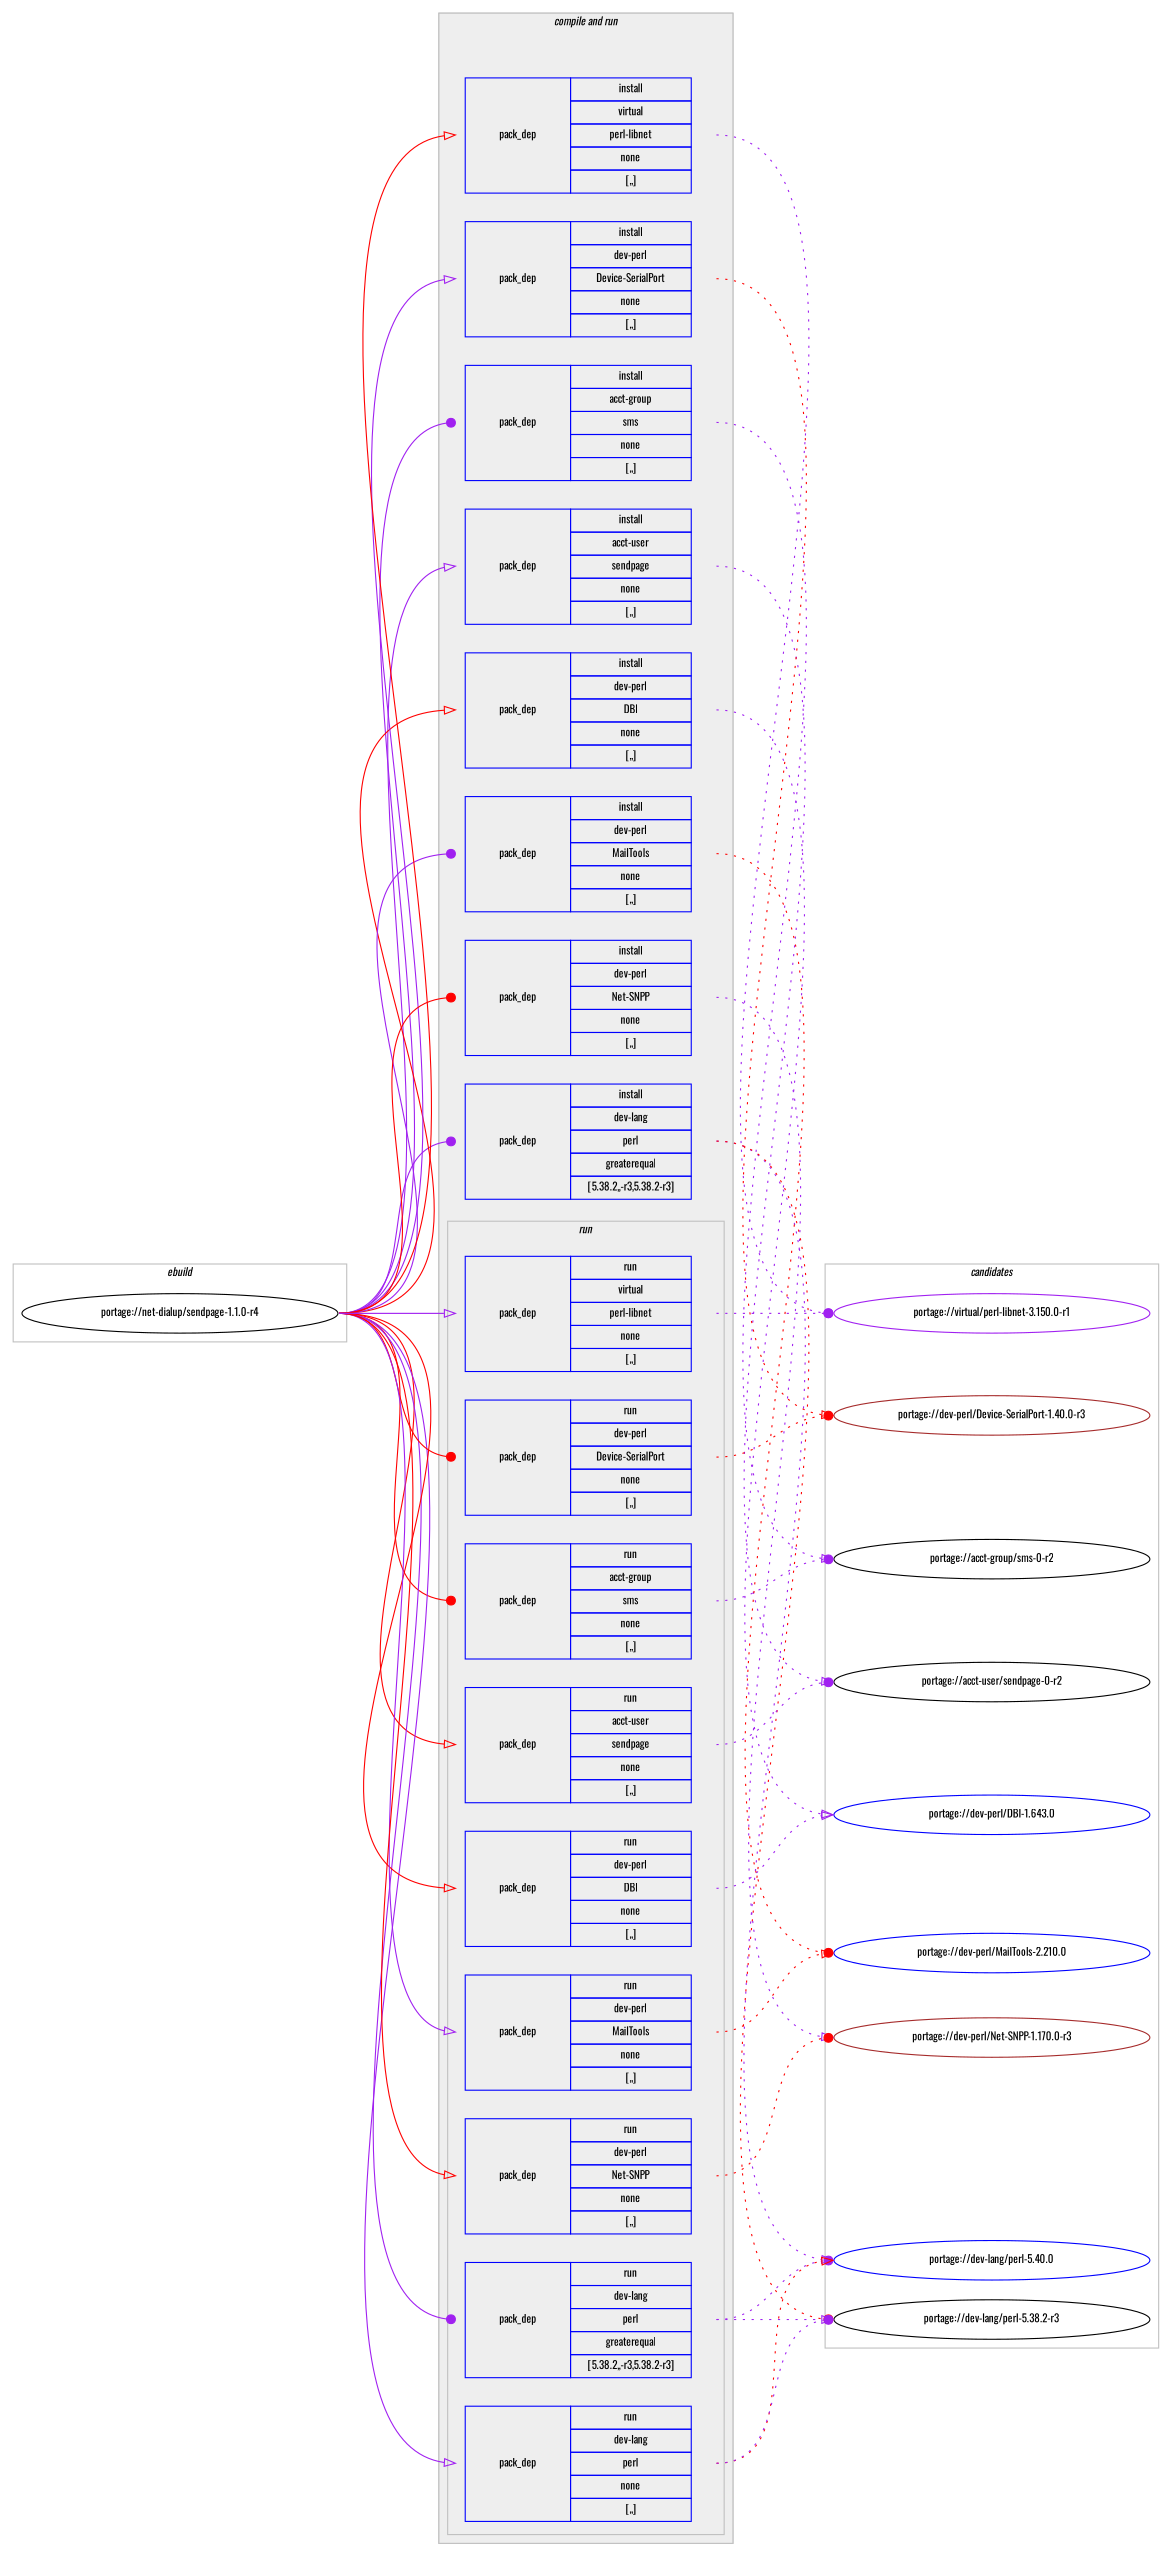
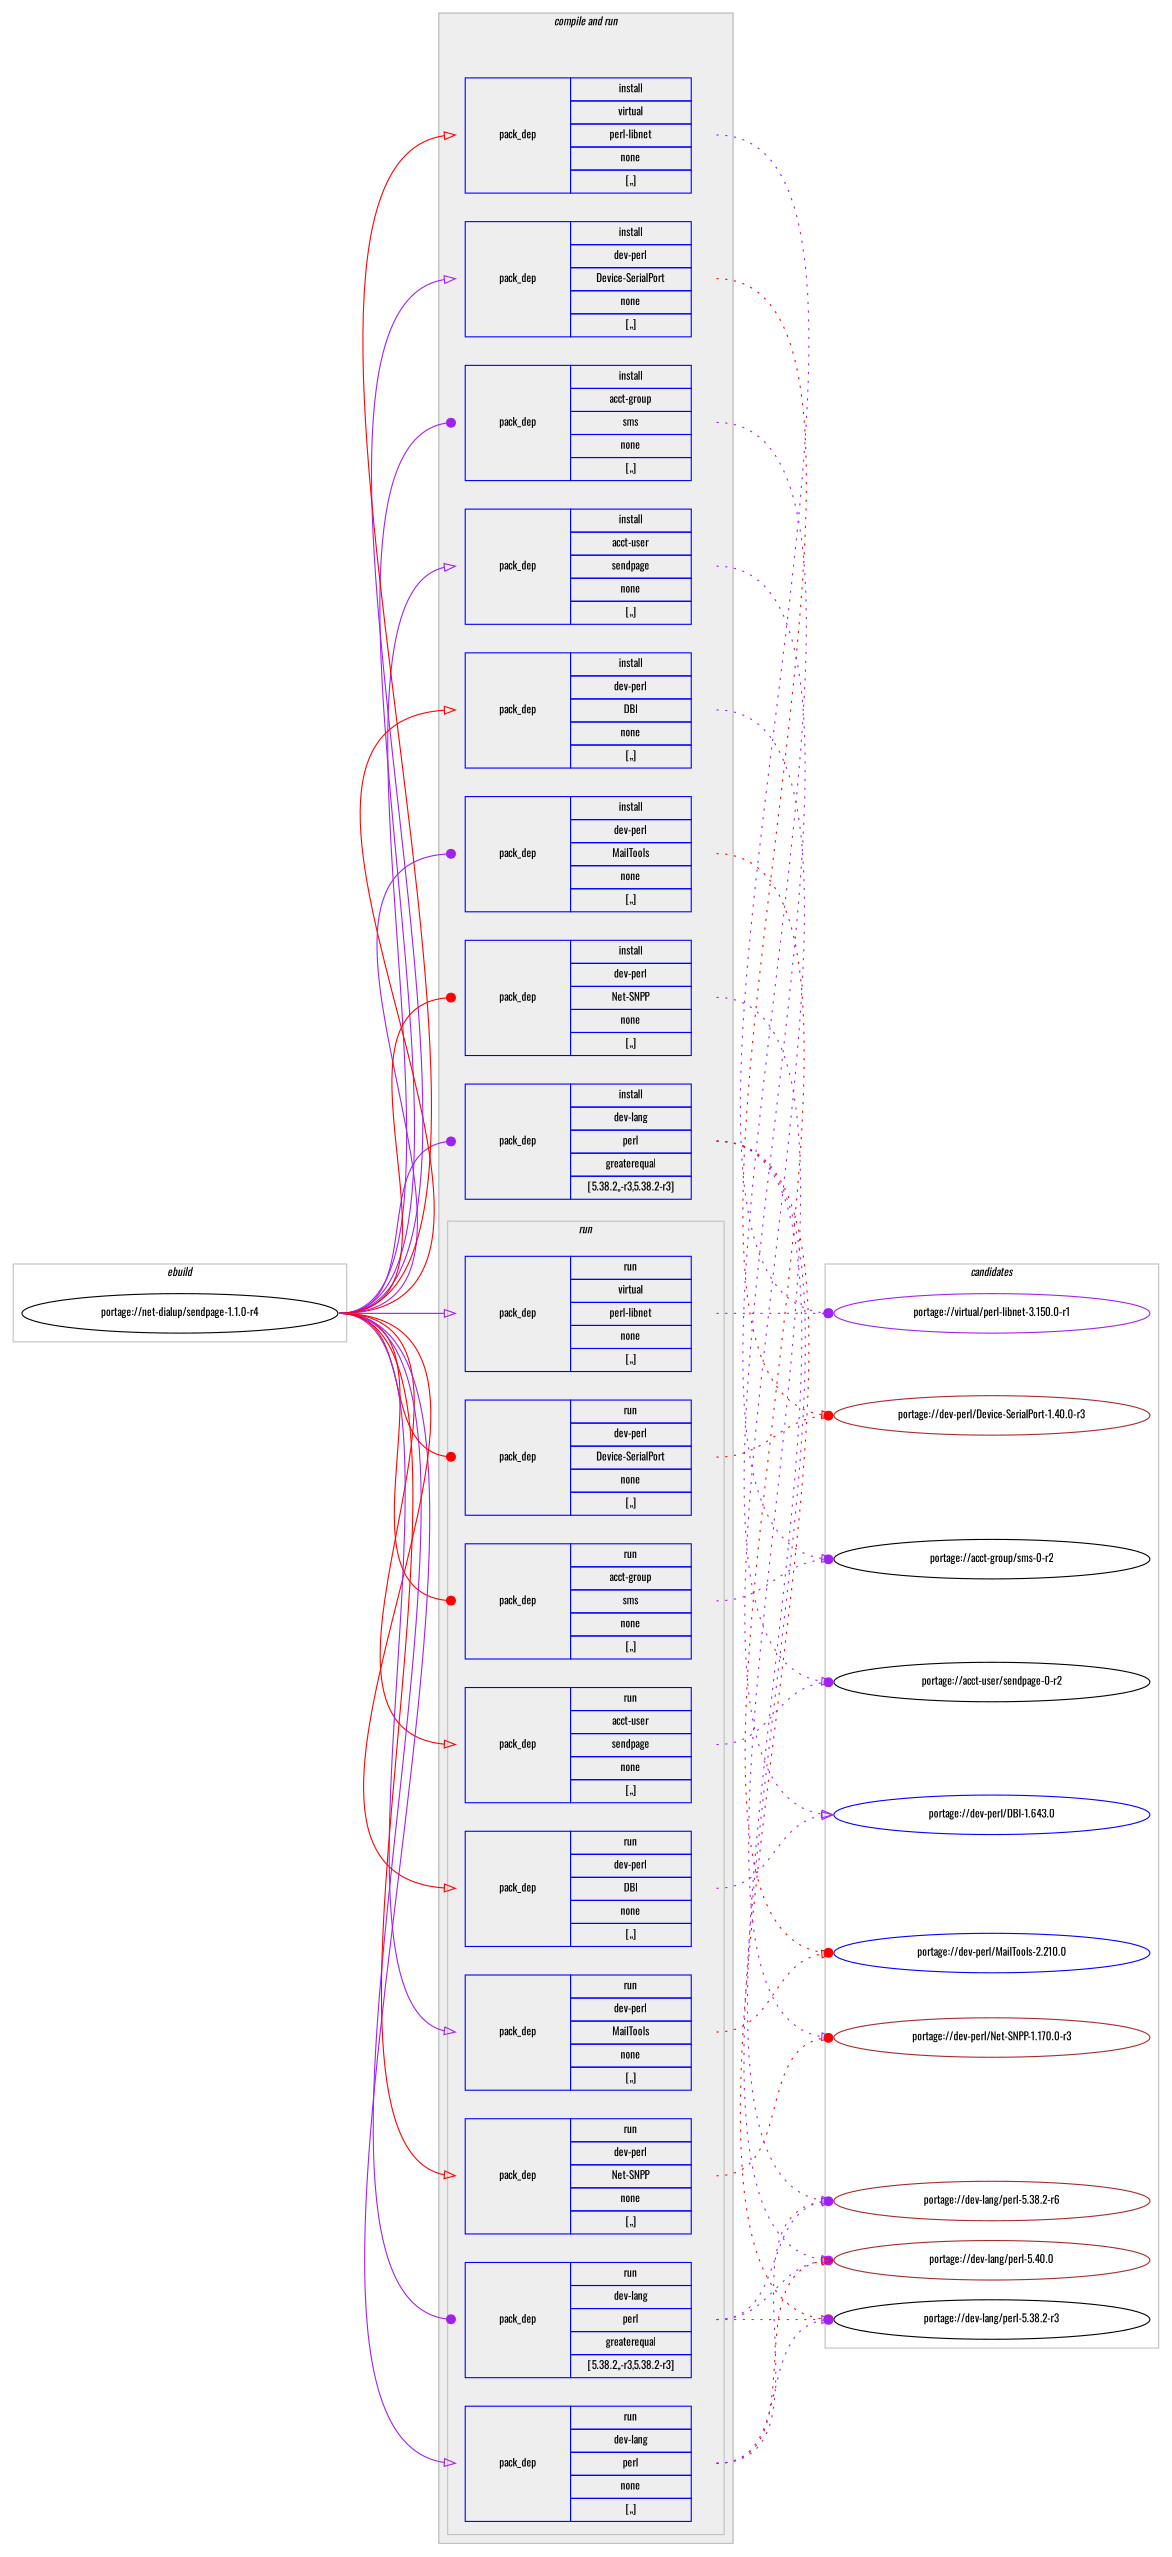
node "portage://dev-lang/perl-5.38.2-r6": added
node "portage://dev-lang/perl-5.40.0": color blue -> brown
